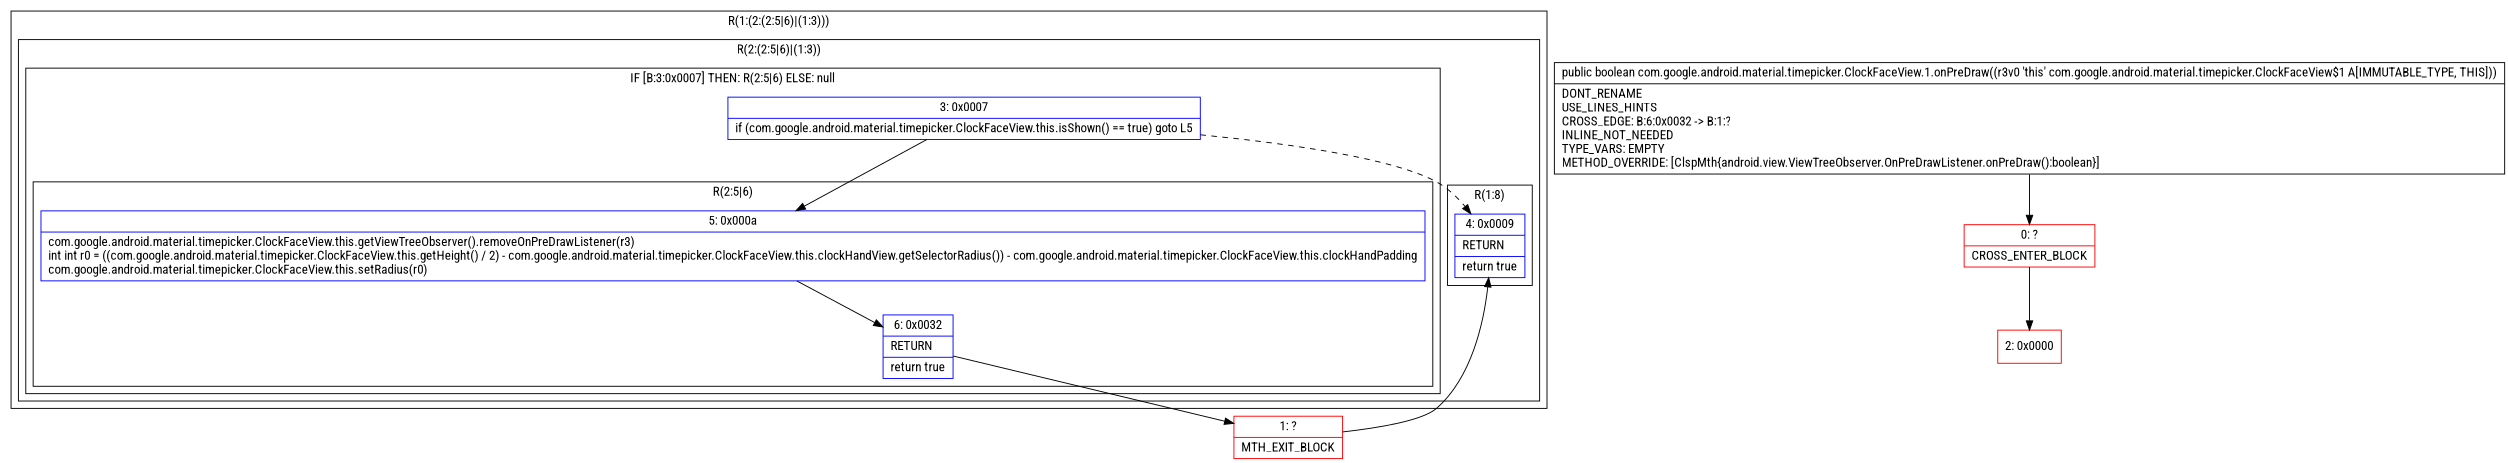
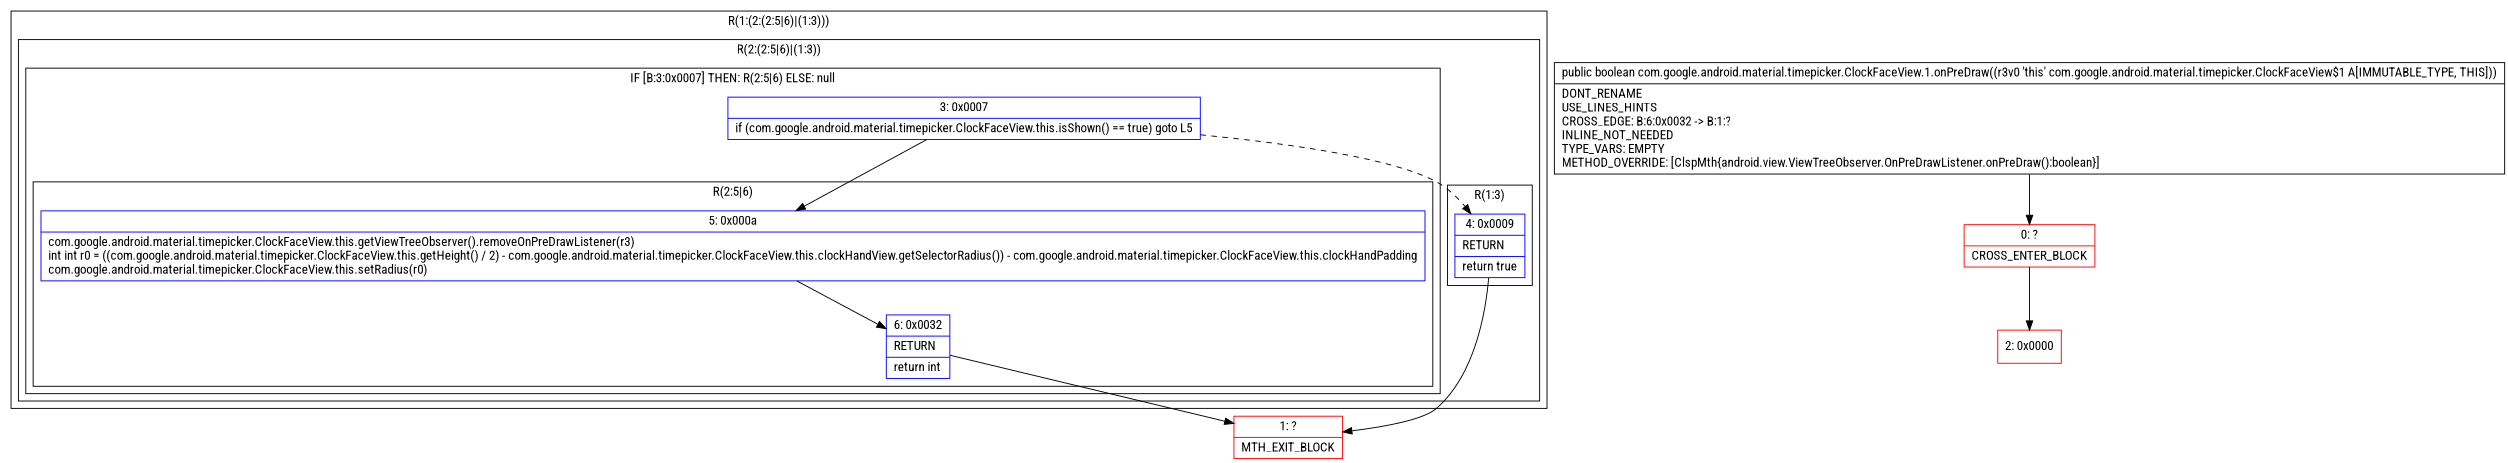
cluster "R(1:8)": label "R(1:8)" -> "R(1:3)"
node "6: 0x0032": text "return true" -> "return int"
edge "1: ?" -> "4: 0x0009": reversed
